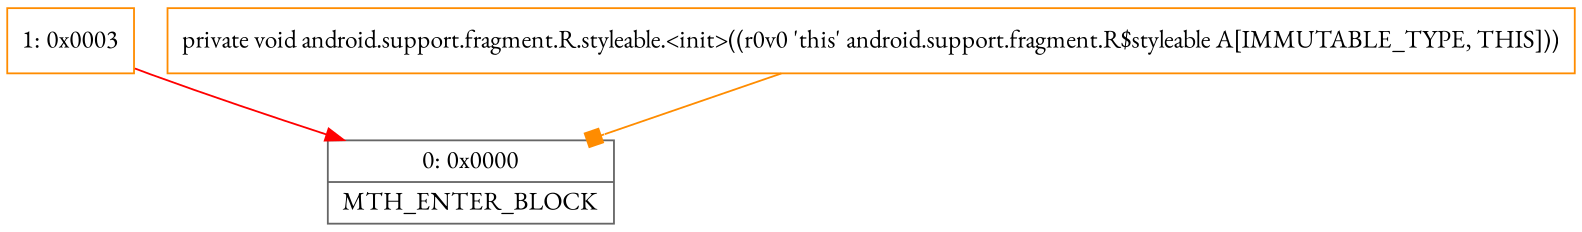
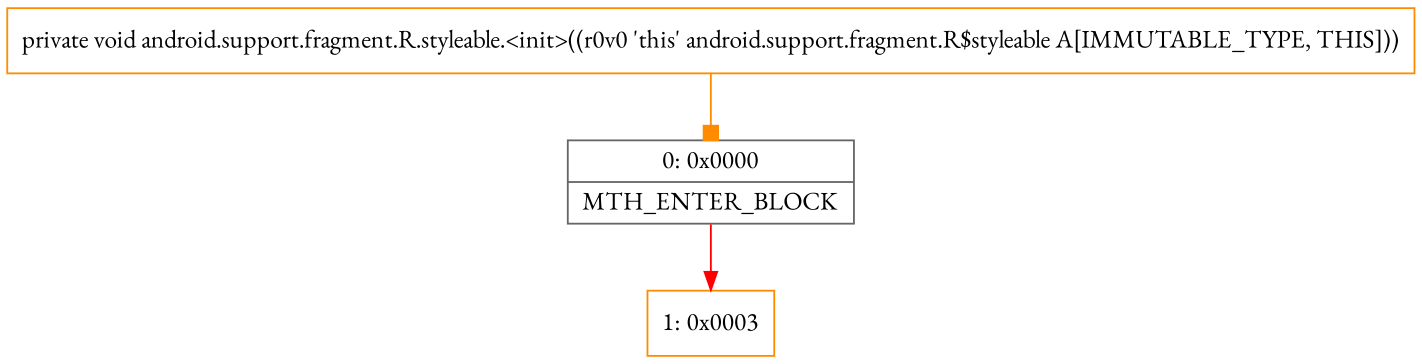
edge "1: 0x0003" -> "0: 0x0000": reversed
